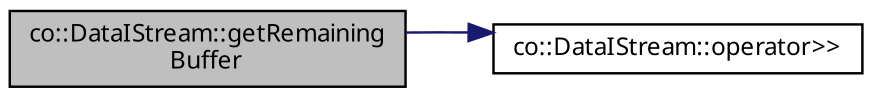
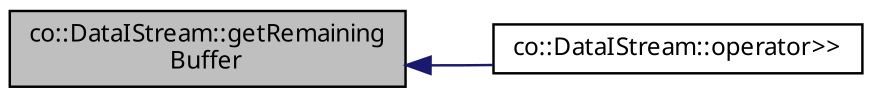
edge "co::DataIStream::getRemaining Buffer" -> "co::DataIStream::operator>>": reversed
